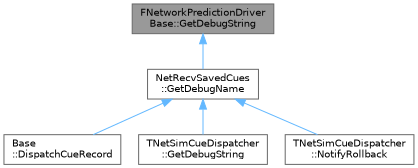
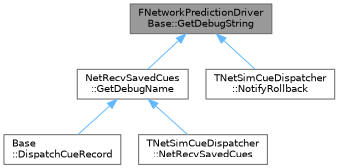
edge "TNetSimCueDispatcher ::NotifyRollback" -> "NetRecvSavedCues ::GetDebugName": now "TNetSimCueDispatcher ::NotifyRollback" -> "FNetworkPredictionDriver Base::GetDebugString"
node "TNetSimCueDispatcher ::GetDebugString": label "TNetSimCueDispatcher ::GetDebugString" -> "TNetSimCueDispatcher ::NetRecvSavedCues"
